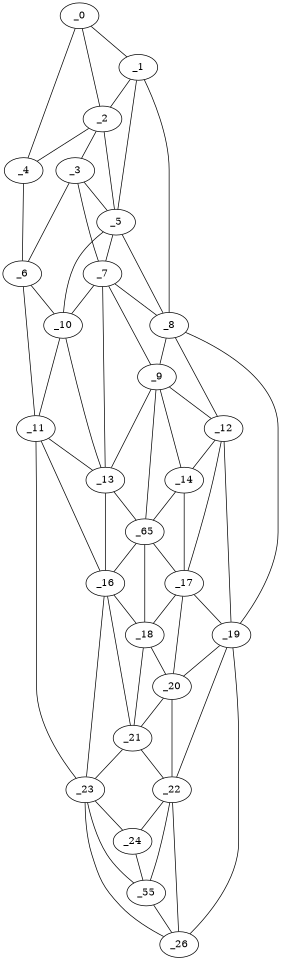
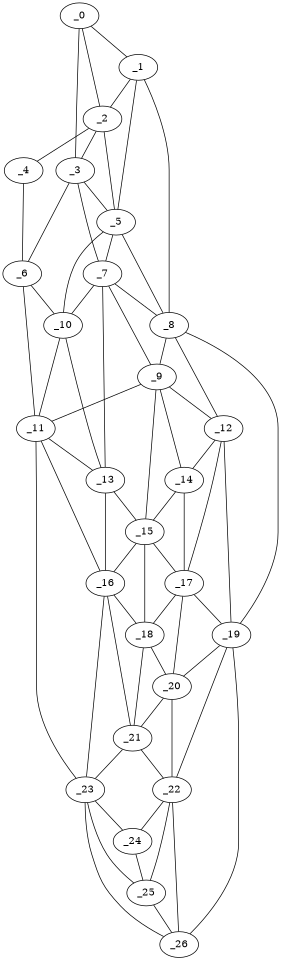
edge "_0" -- "_4": now "_0" -- "_3"
edge "_9" -- "_13": now "_9" -- "_11"
node "_65": label "_65" -> "_15"
node "_55": label "_55" -> "_25"
